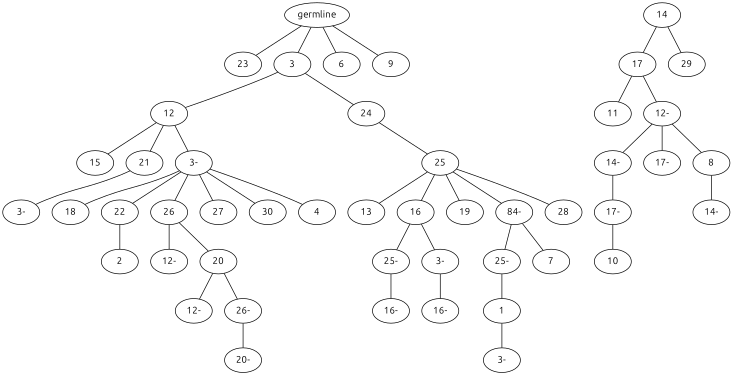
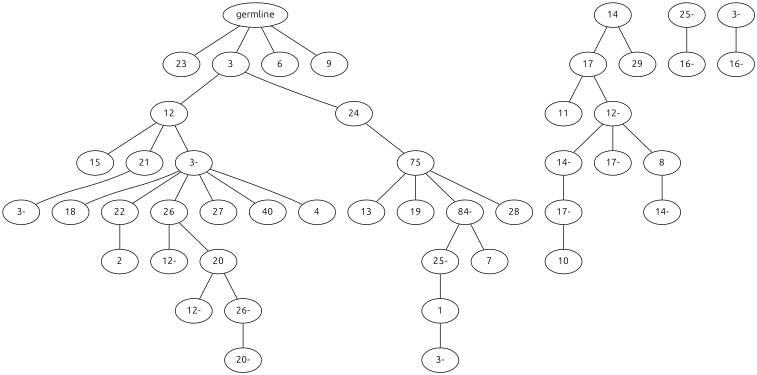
node "25": label "25" -> "75"
node "30": label "30" -> "40"
node "16": removed
